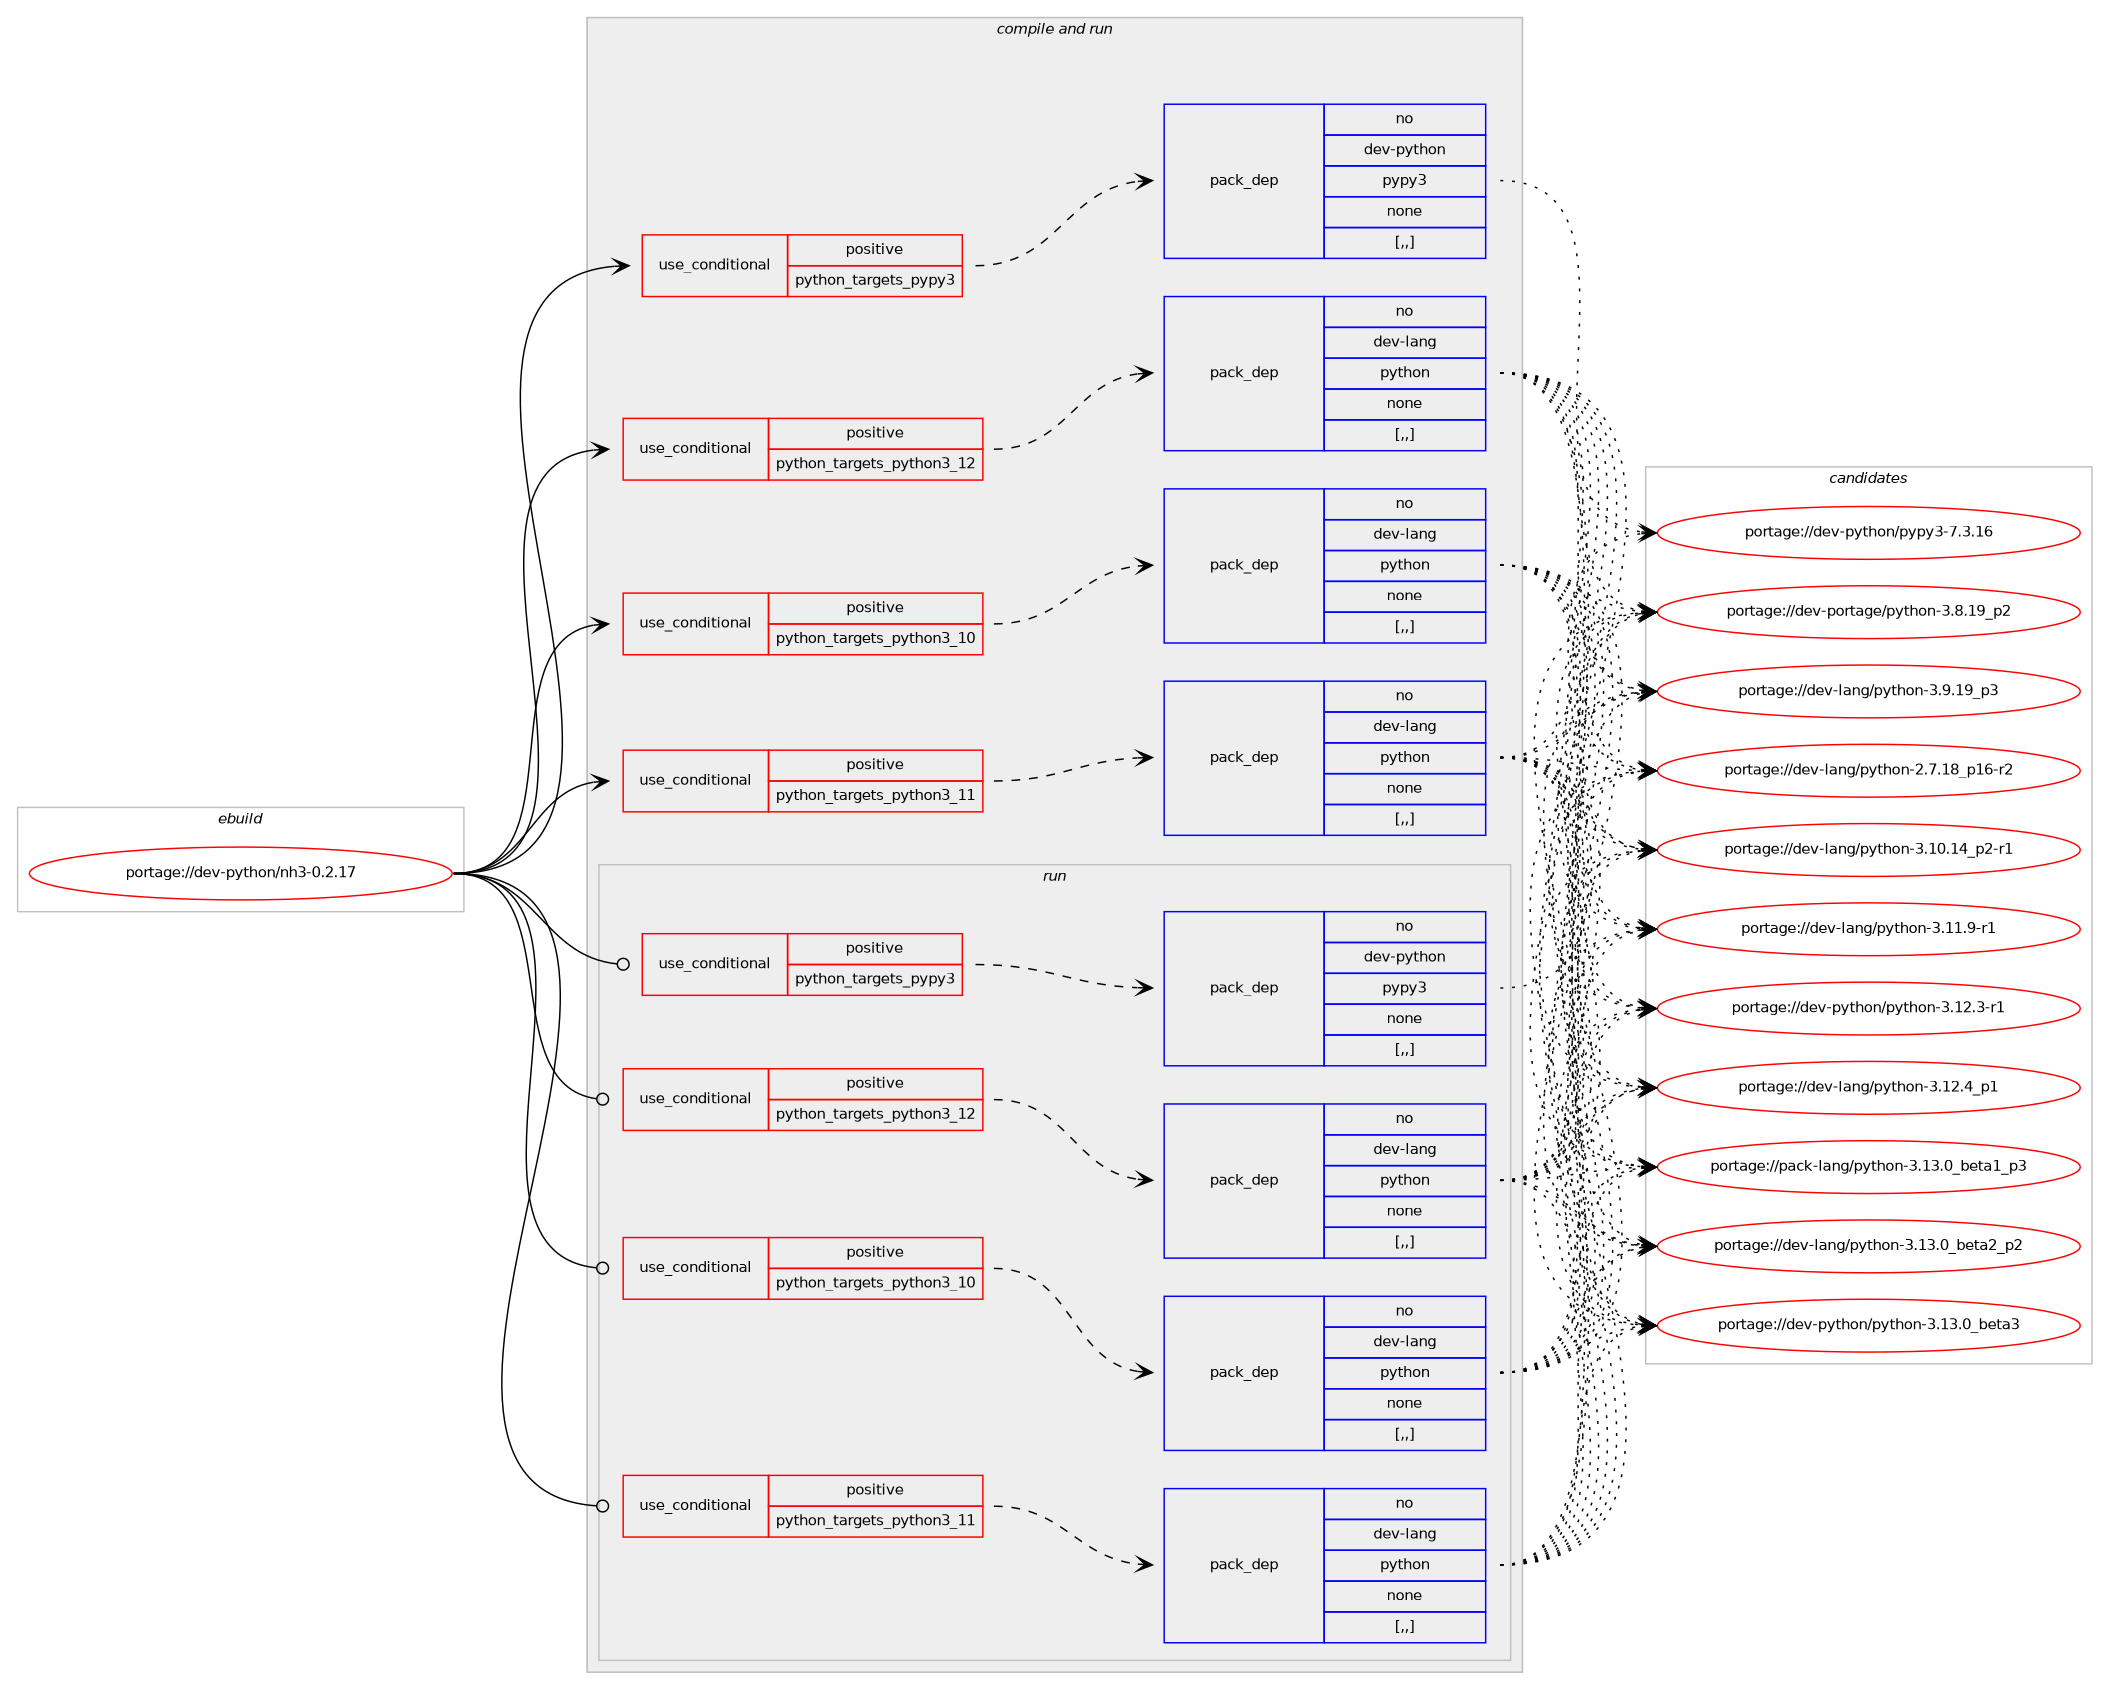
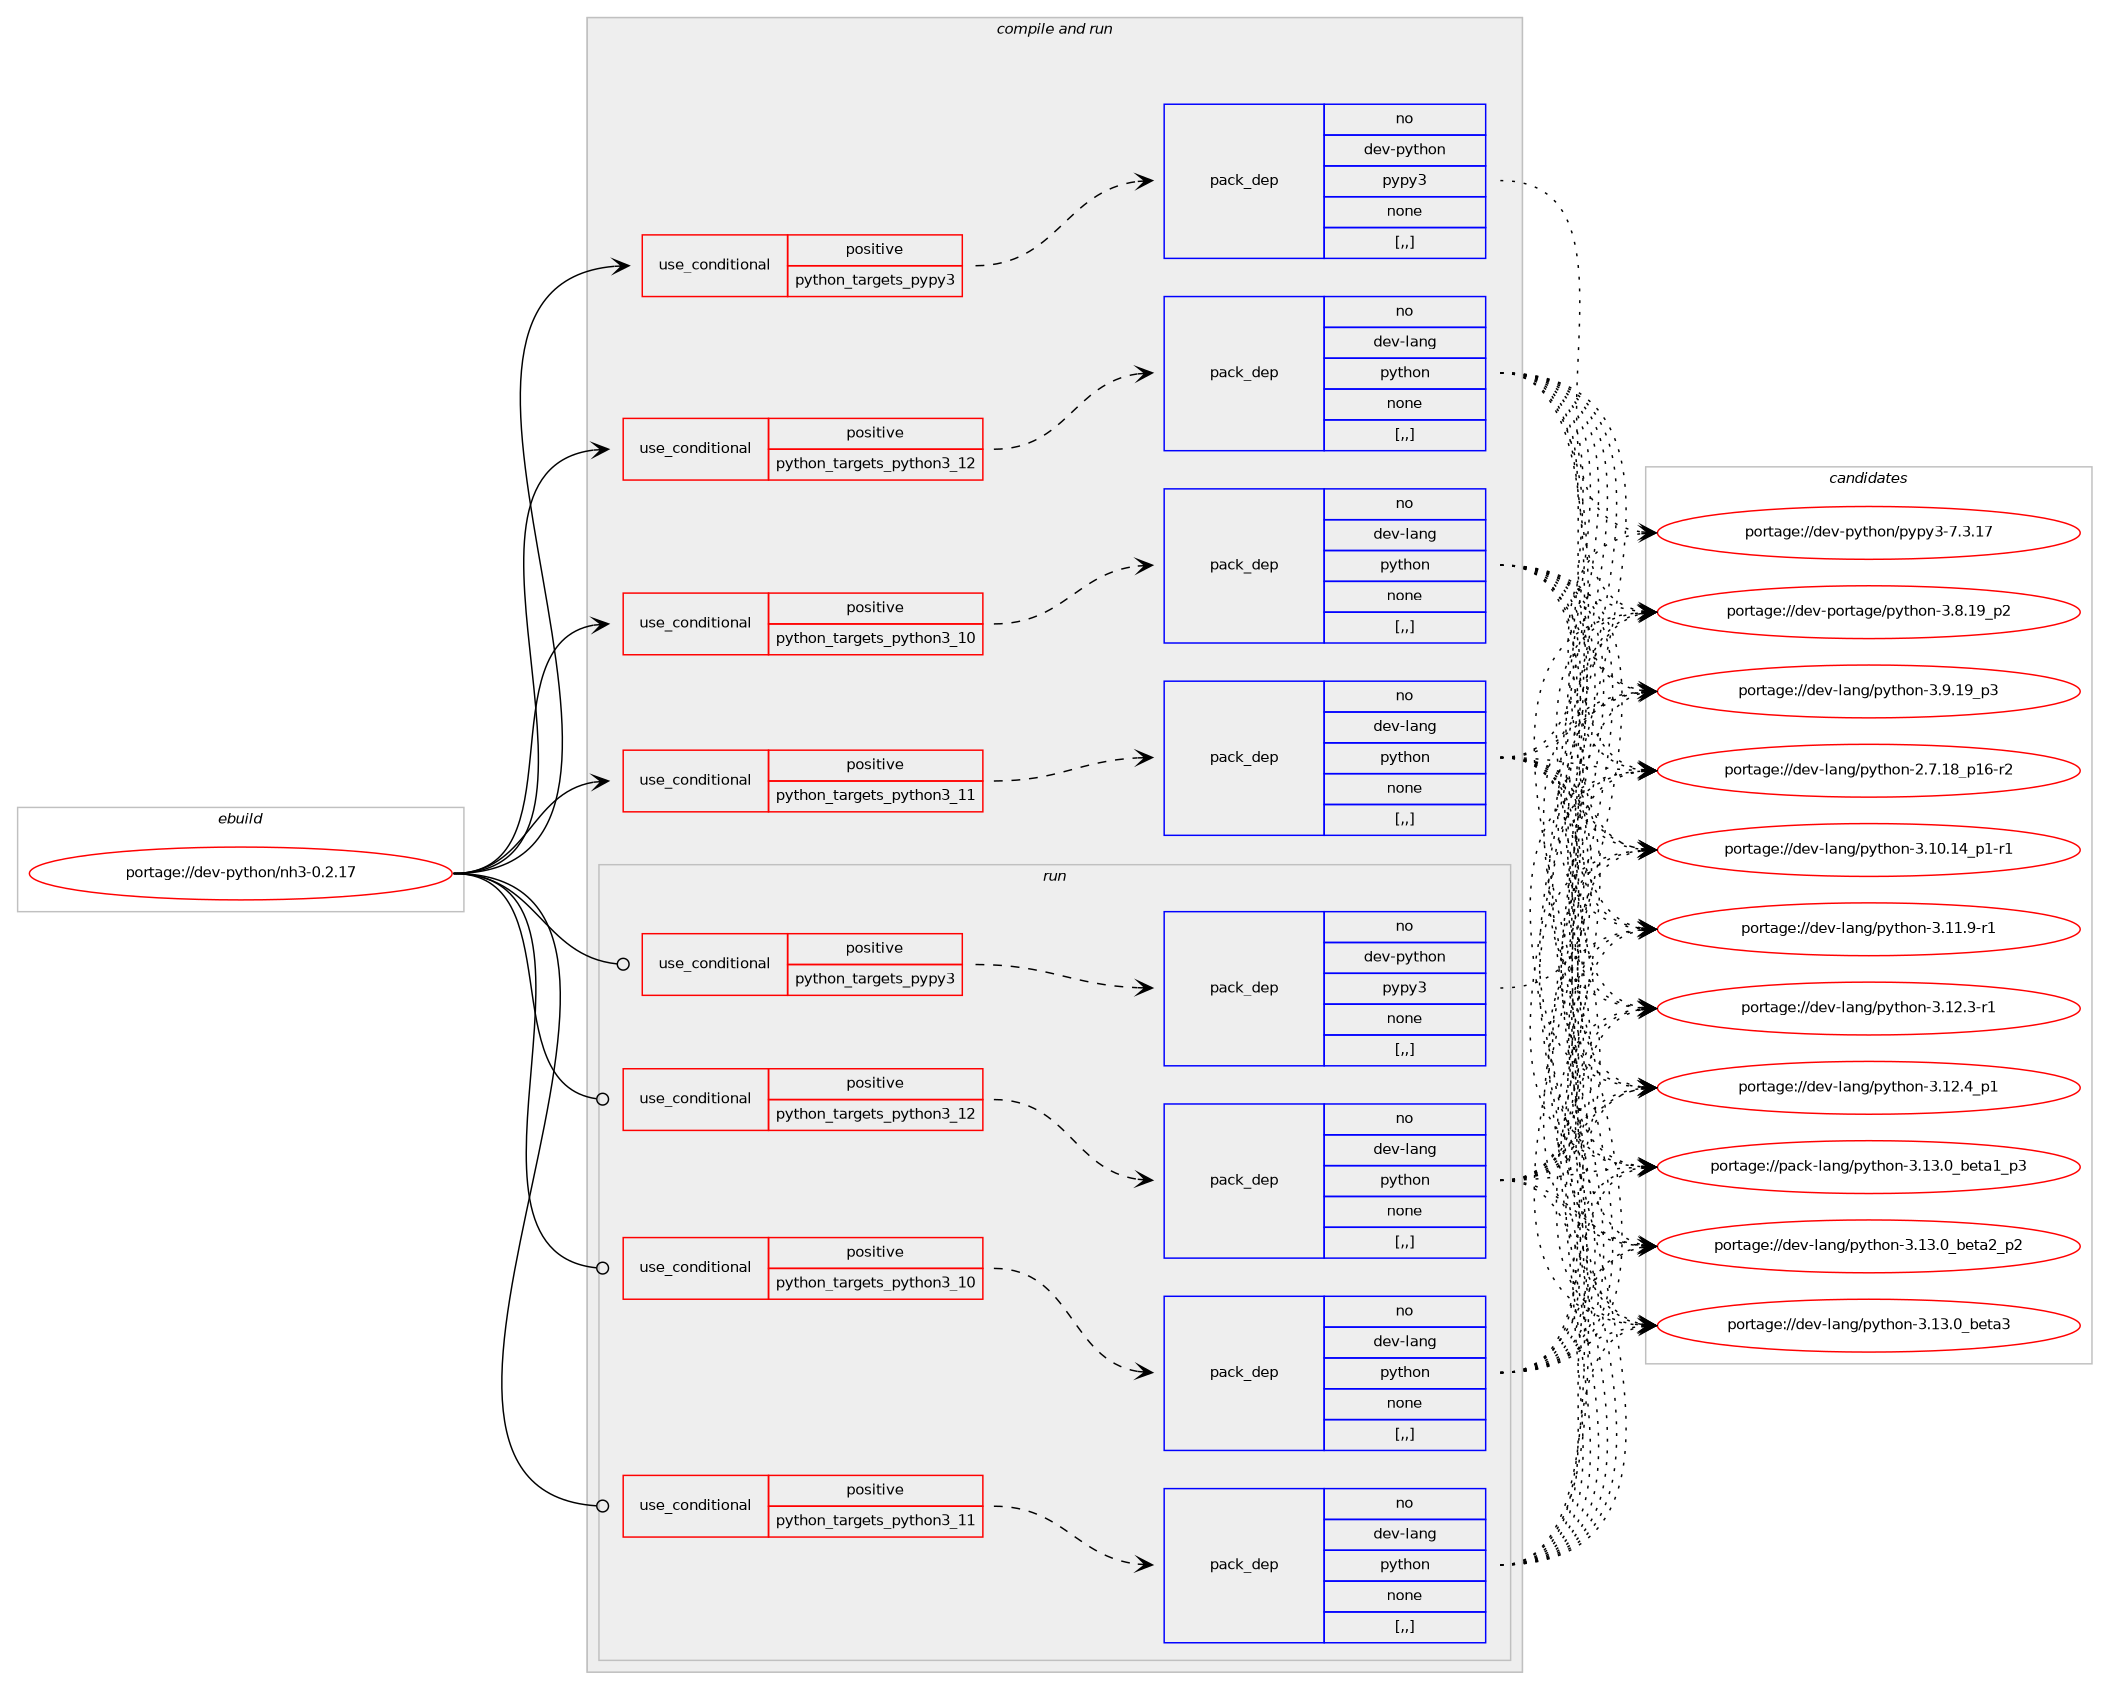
node "portage://dev-python/pypy3-7.3.16": label "portage://dev-python/pypy3-7.3.16" -> "portage://dev-python/pypy3-7.3.17"
node "portage://dev-lang/python-3.10.14_p2-r1": label "portage://dev-lang/python-3.10.14_p2-r1" -> "portage://dev-lang/python-3.10.14_p1-r1"
node "portage://dev-python/python-3.12.3-r1": label "portage://dev-python/python-3.12.3-r1" -> "portage://dev-lang/python-3.12.3-r1"
node "portage://dev-python/python-3.13.0_beta3": label "portage://dev-python/python-3.13.0_beta3" -> "portage://dev-lang/python-3.13.0_beta3"
